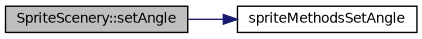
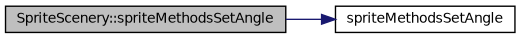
node "SpriteScenery::setAngle": label "SpriteScenery::setAngle" -> "SpriteScenery::spriteMethodsSetAngle"
